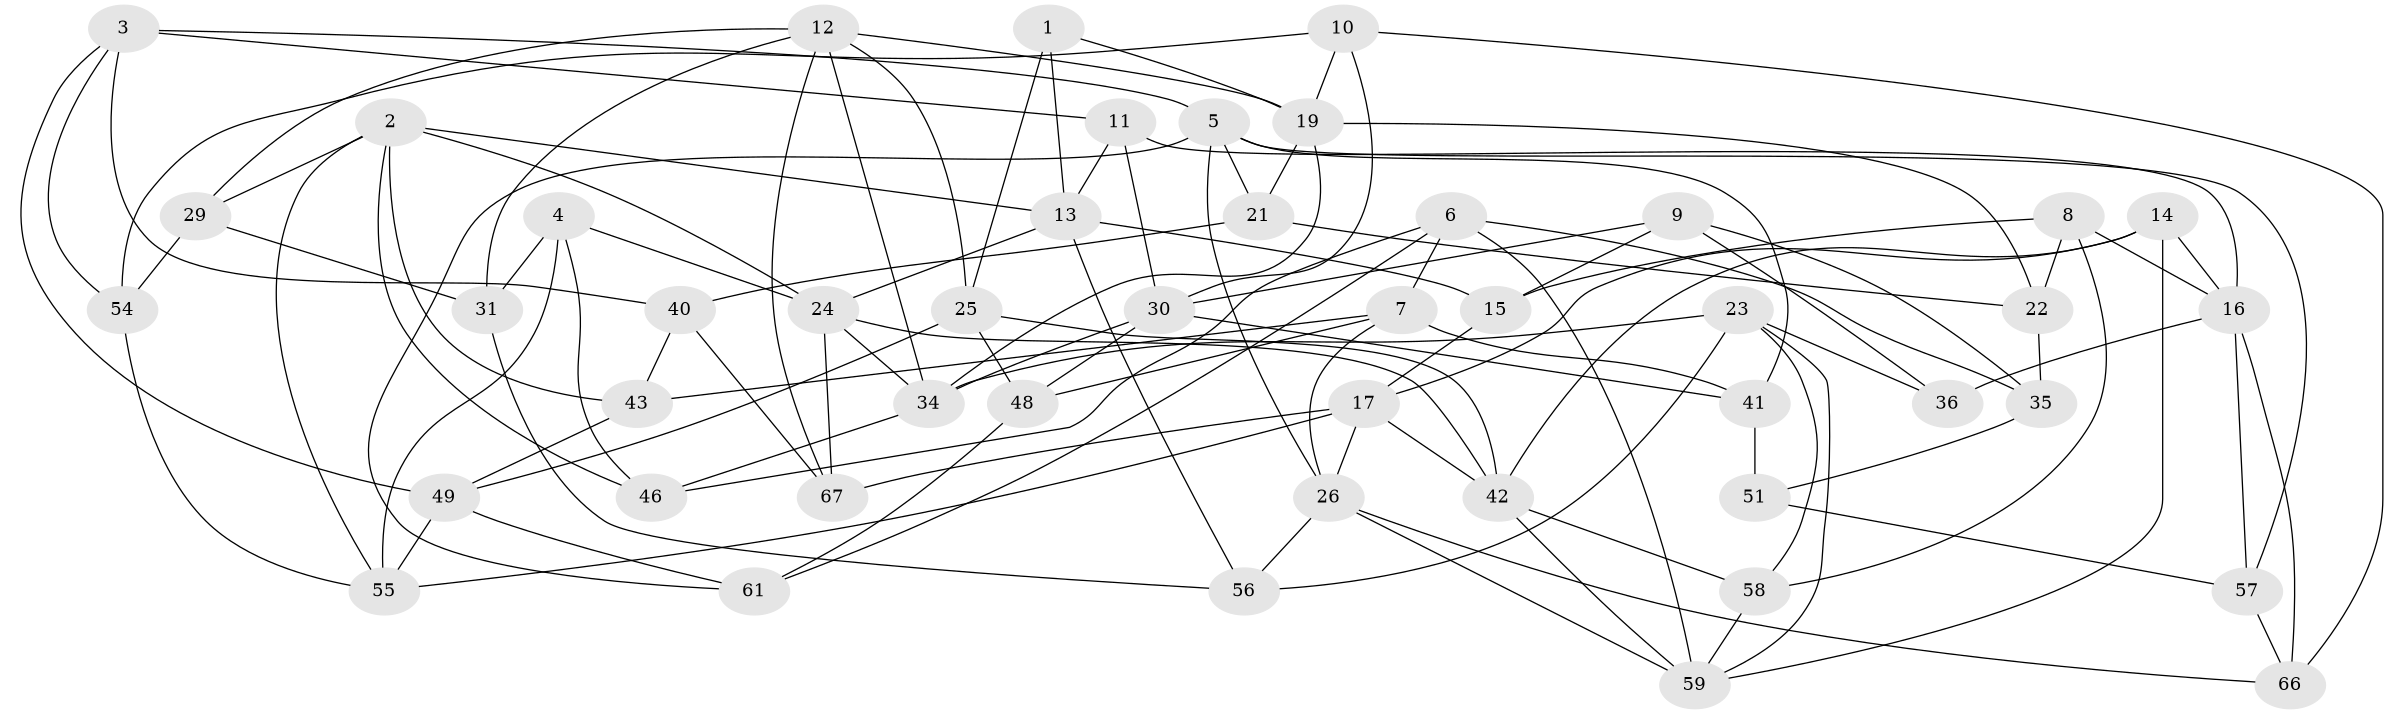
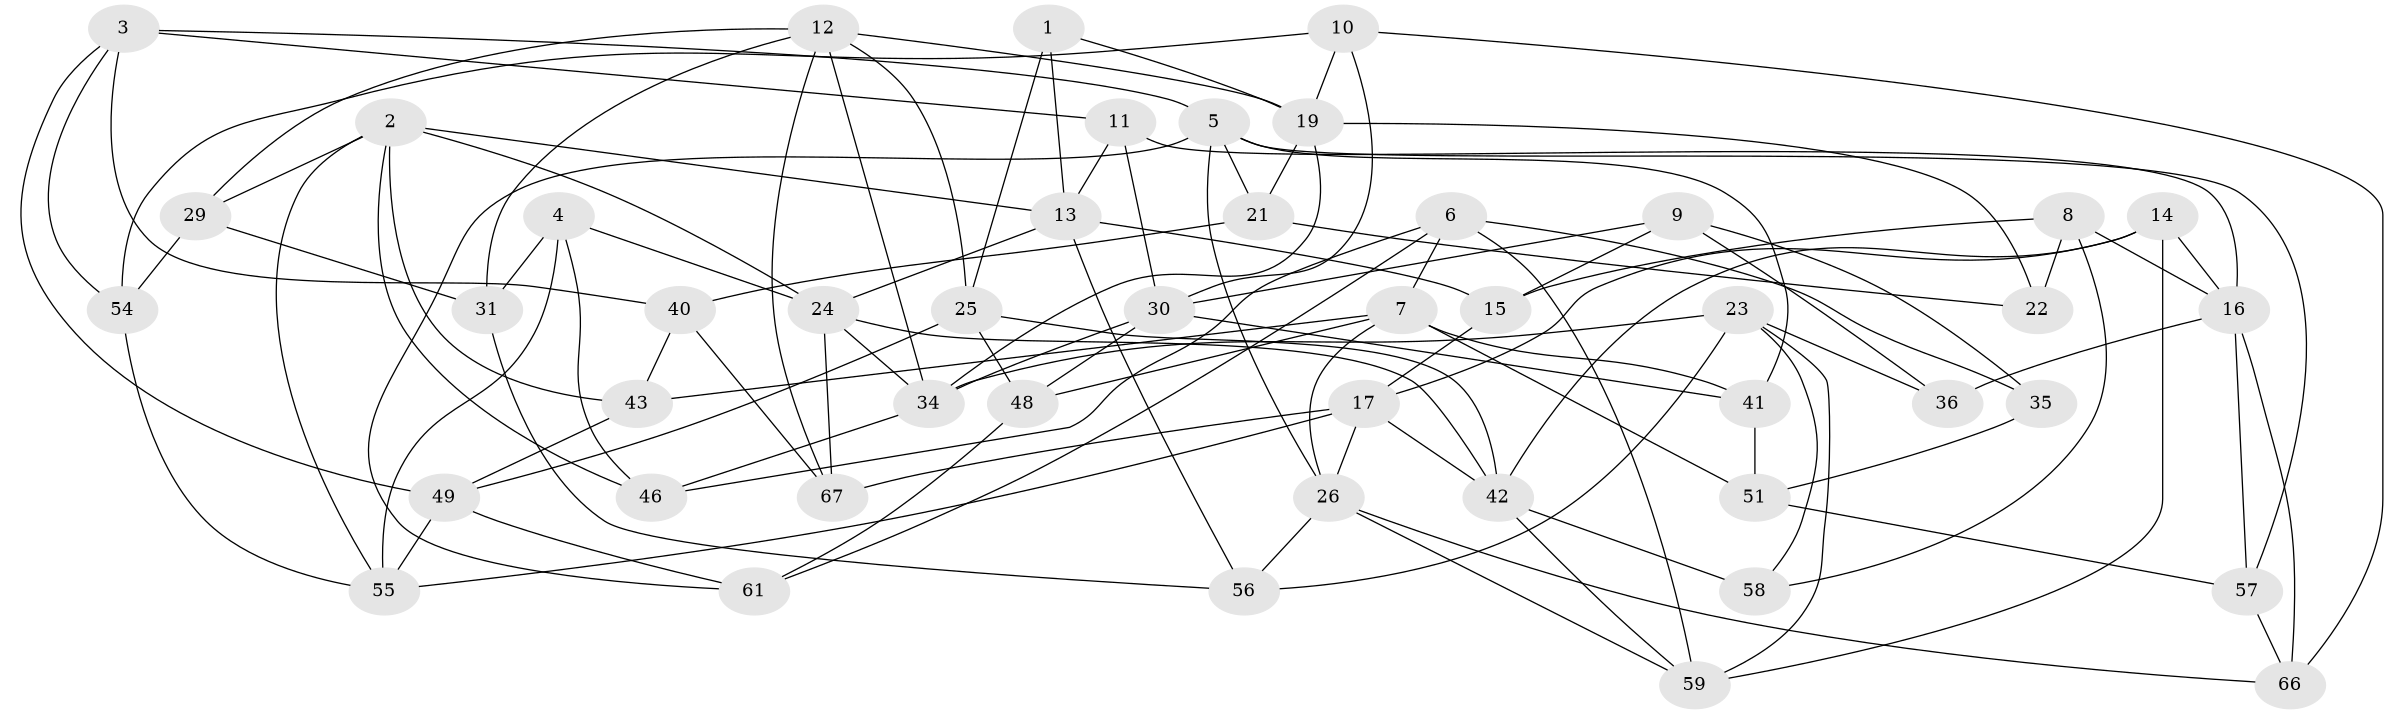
edge "22" -- "35": removed
edge "7" -- "51": added
edge "58" -- "59": removed
